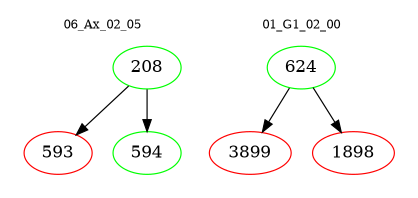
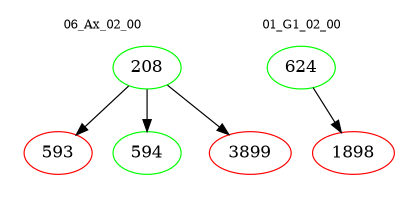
cluster "06_Ax_02_05": label "06_Ax_02_05" -> "06_Ax_02_00"
edge "624" -> "3899": now "208" -> "3899"
